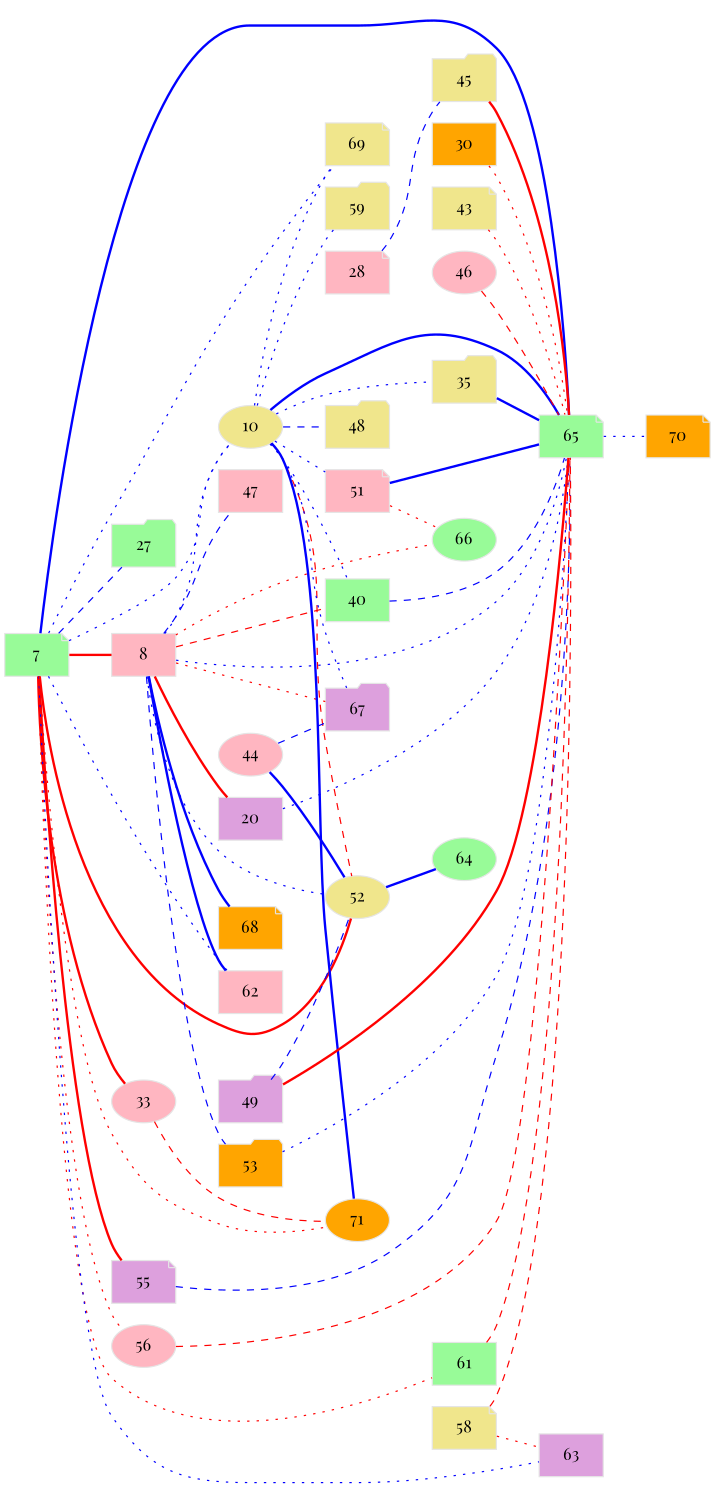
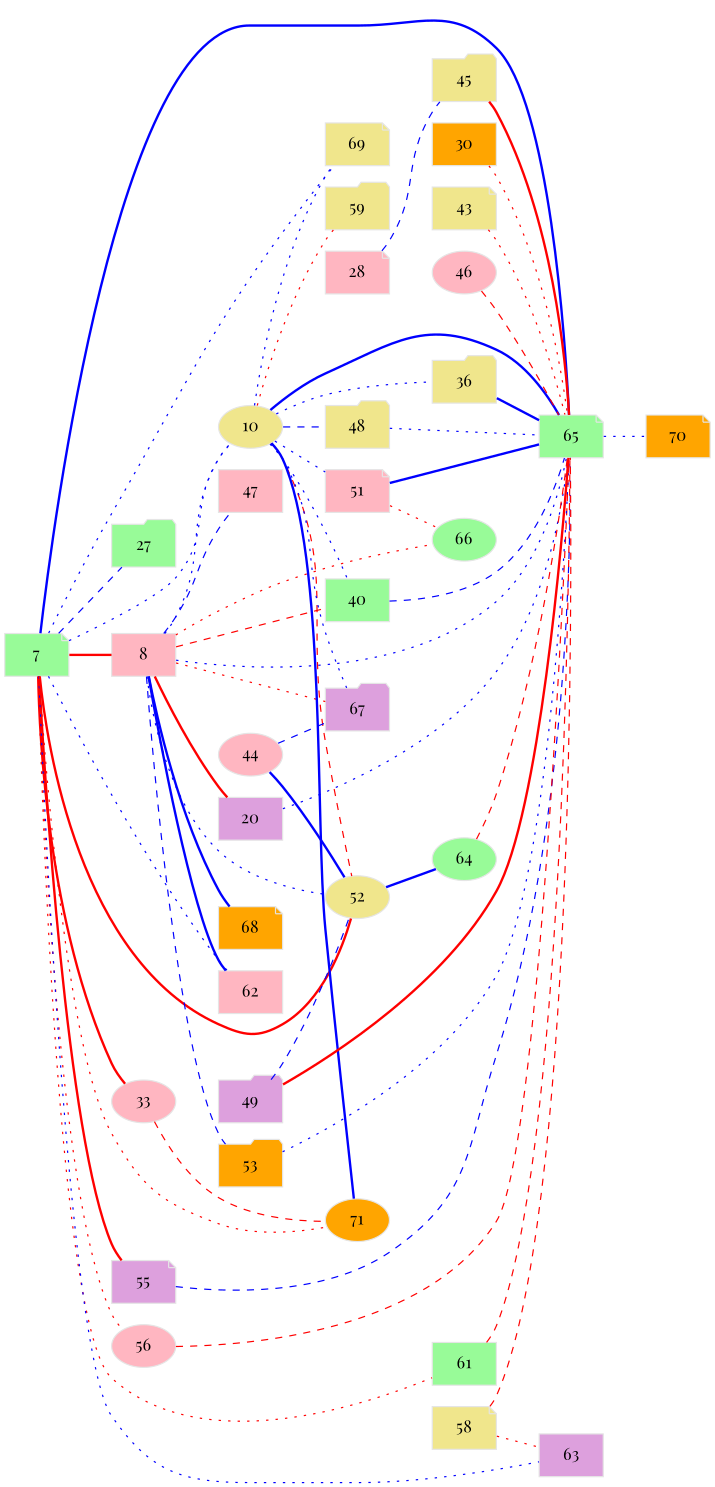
edge "59" -- "10": color blue -> red
node "35": label "35" -> "36"
edge "48" -- "65": added
edge "65" -- "64": added
